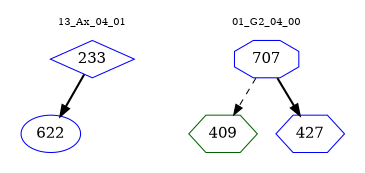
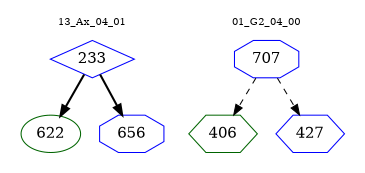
edge "707" -> "427": style bold -> dashed
node "622": color blue -> darkgreen
node "656": added
node "409": label "409" -> "406"
